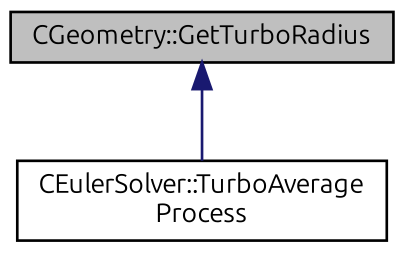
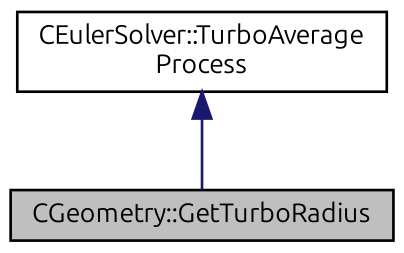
edge "CEulerSolver::TurboAverage Process" -> "CGeometry::GetTurboRadius": reversed
